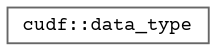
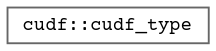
node "cudf::data_type": label "cudf::data_type" -> "cudf::cudf_type"
